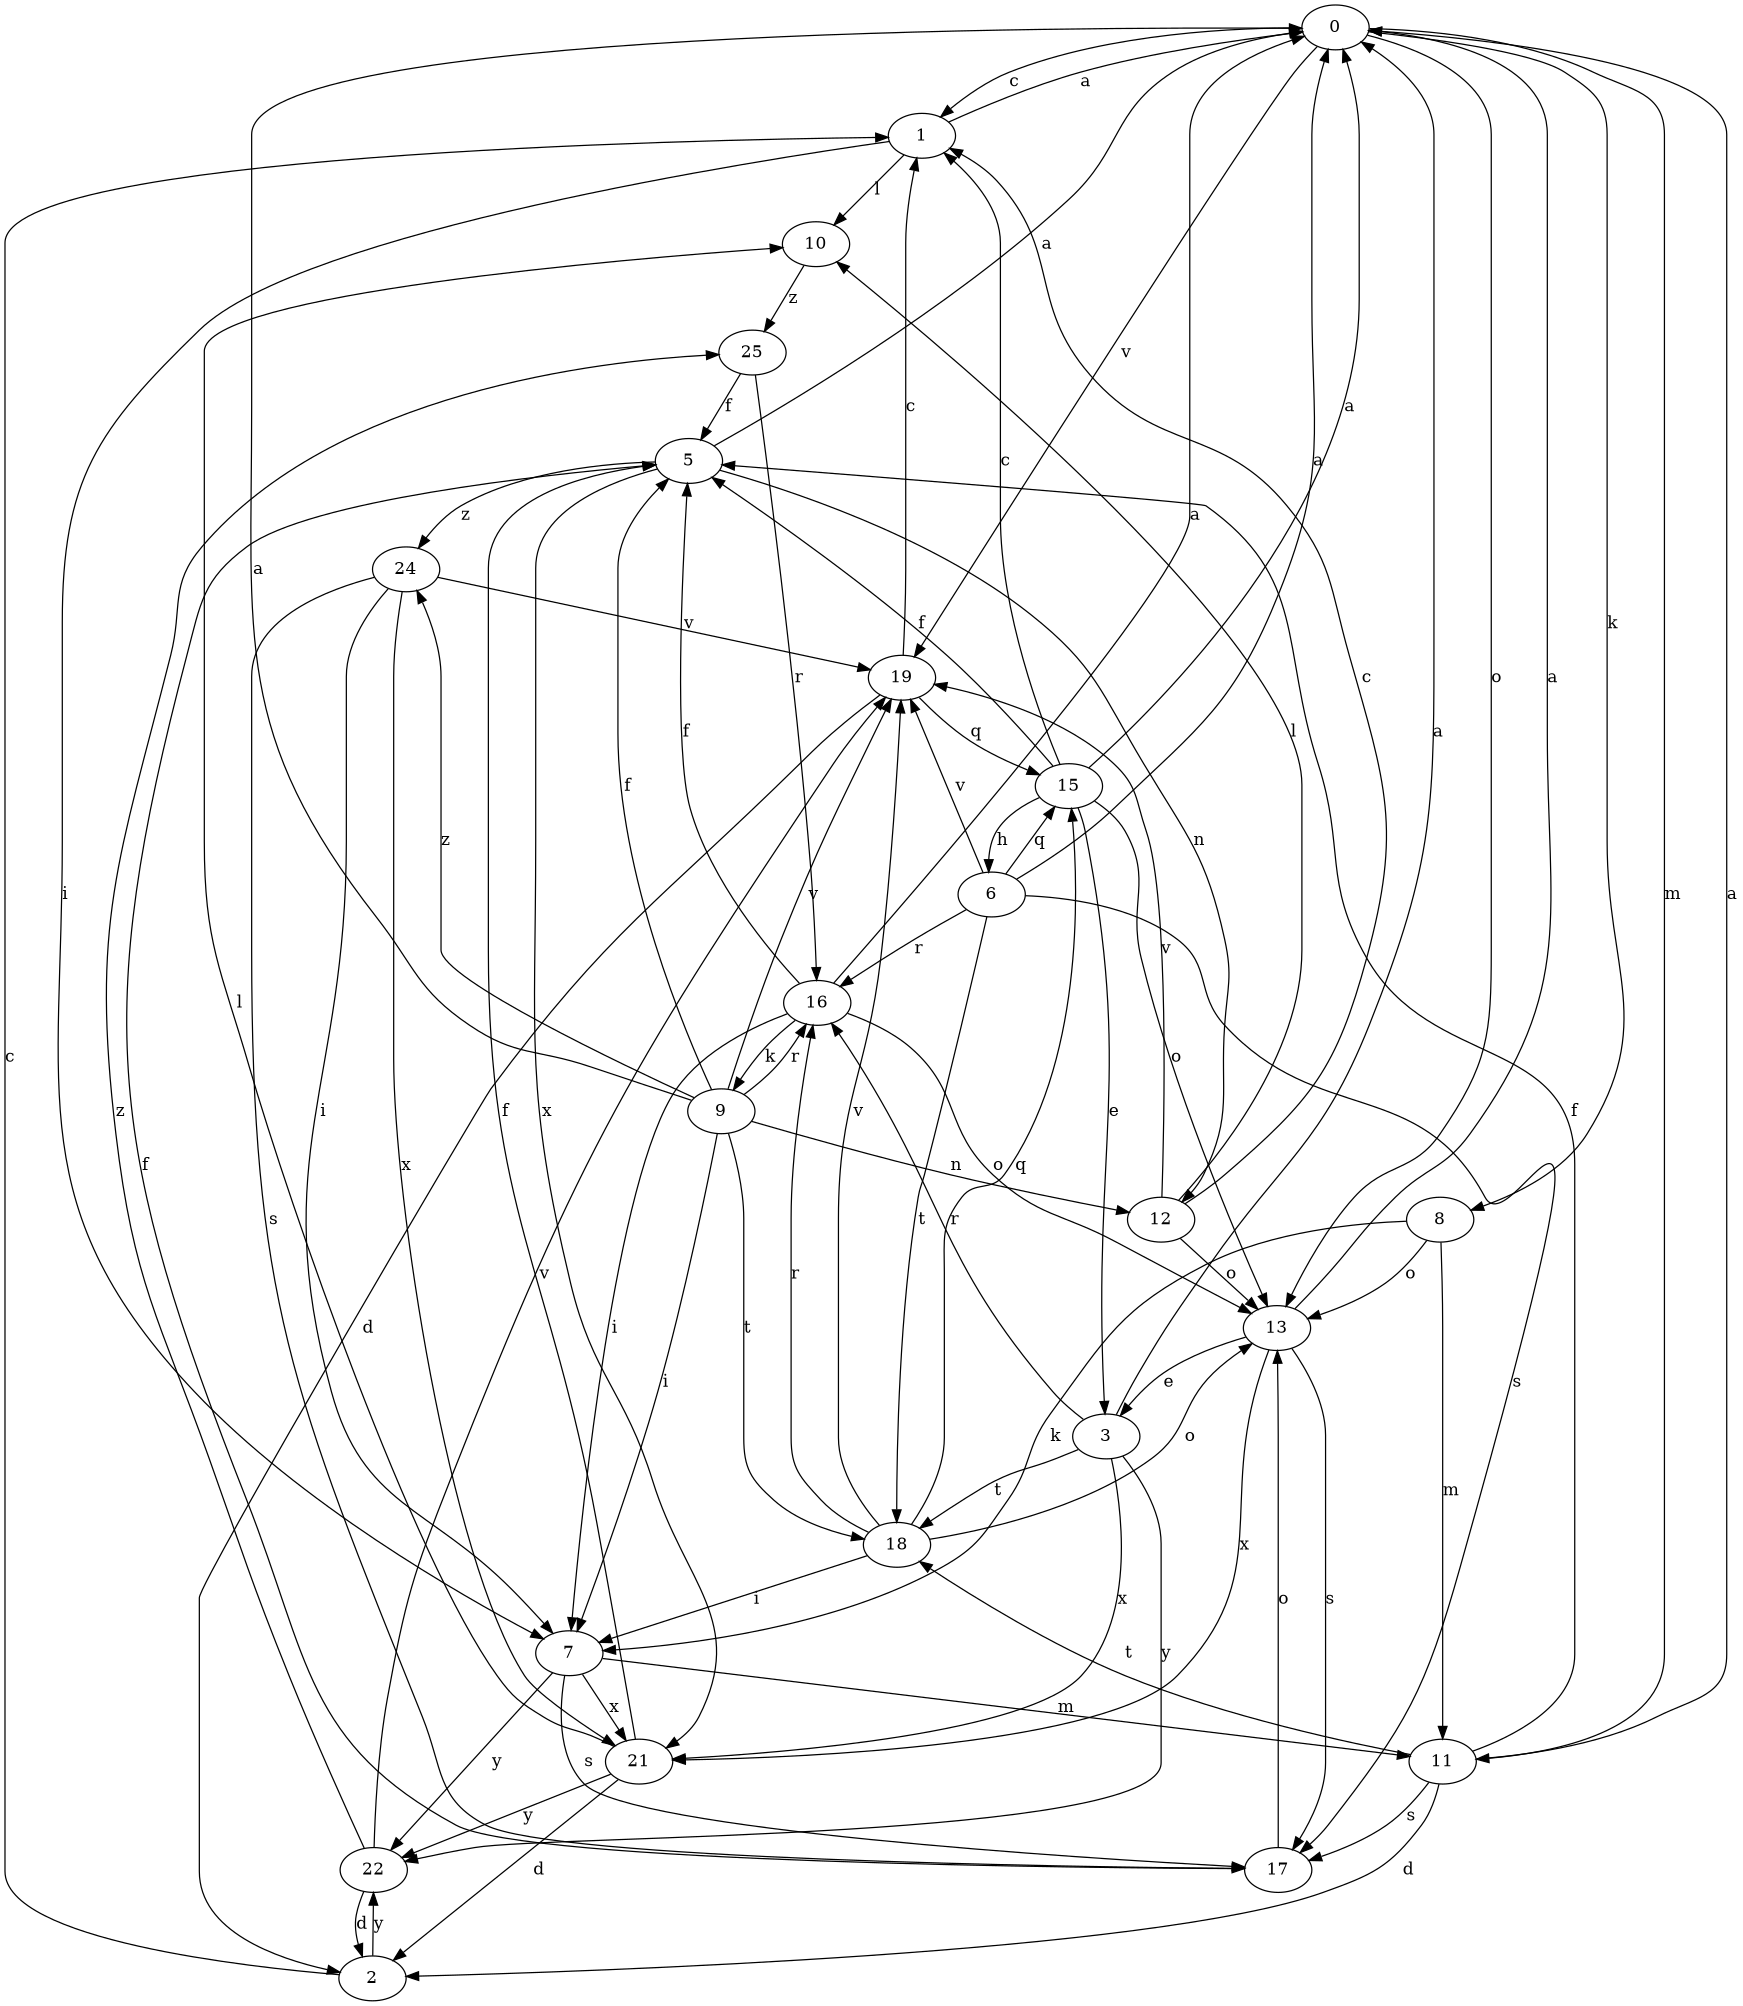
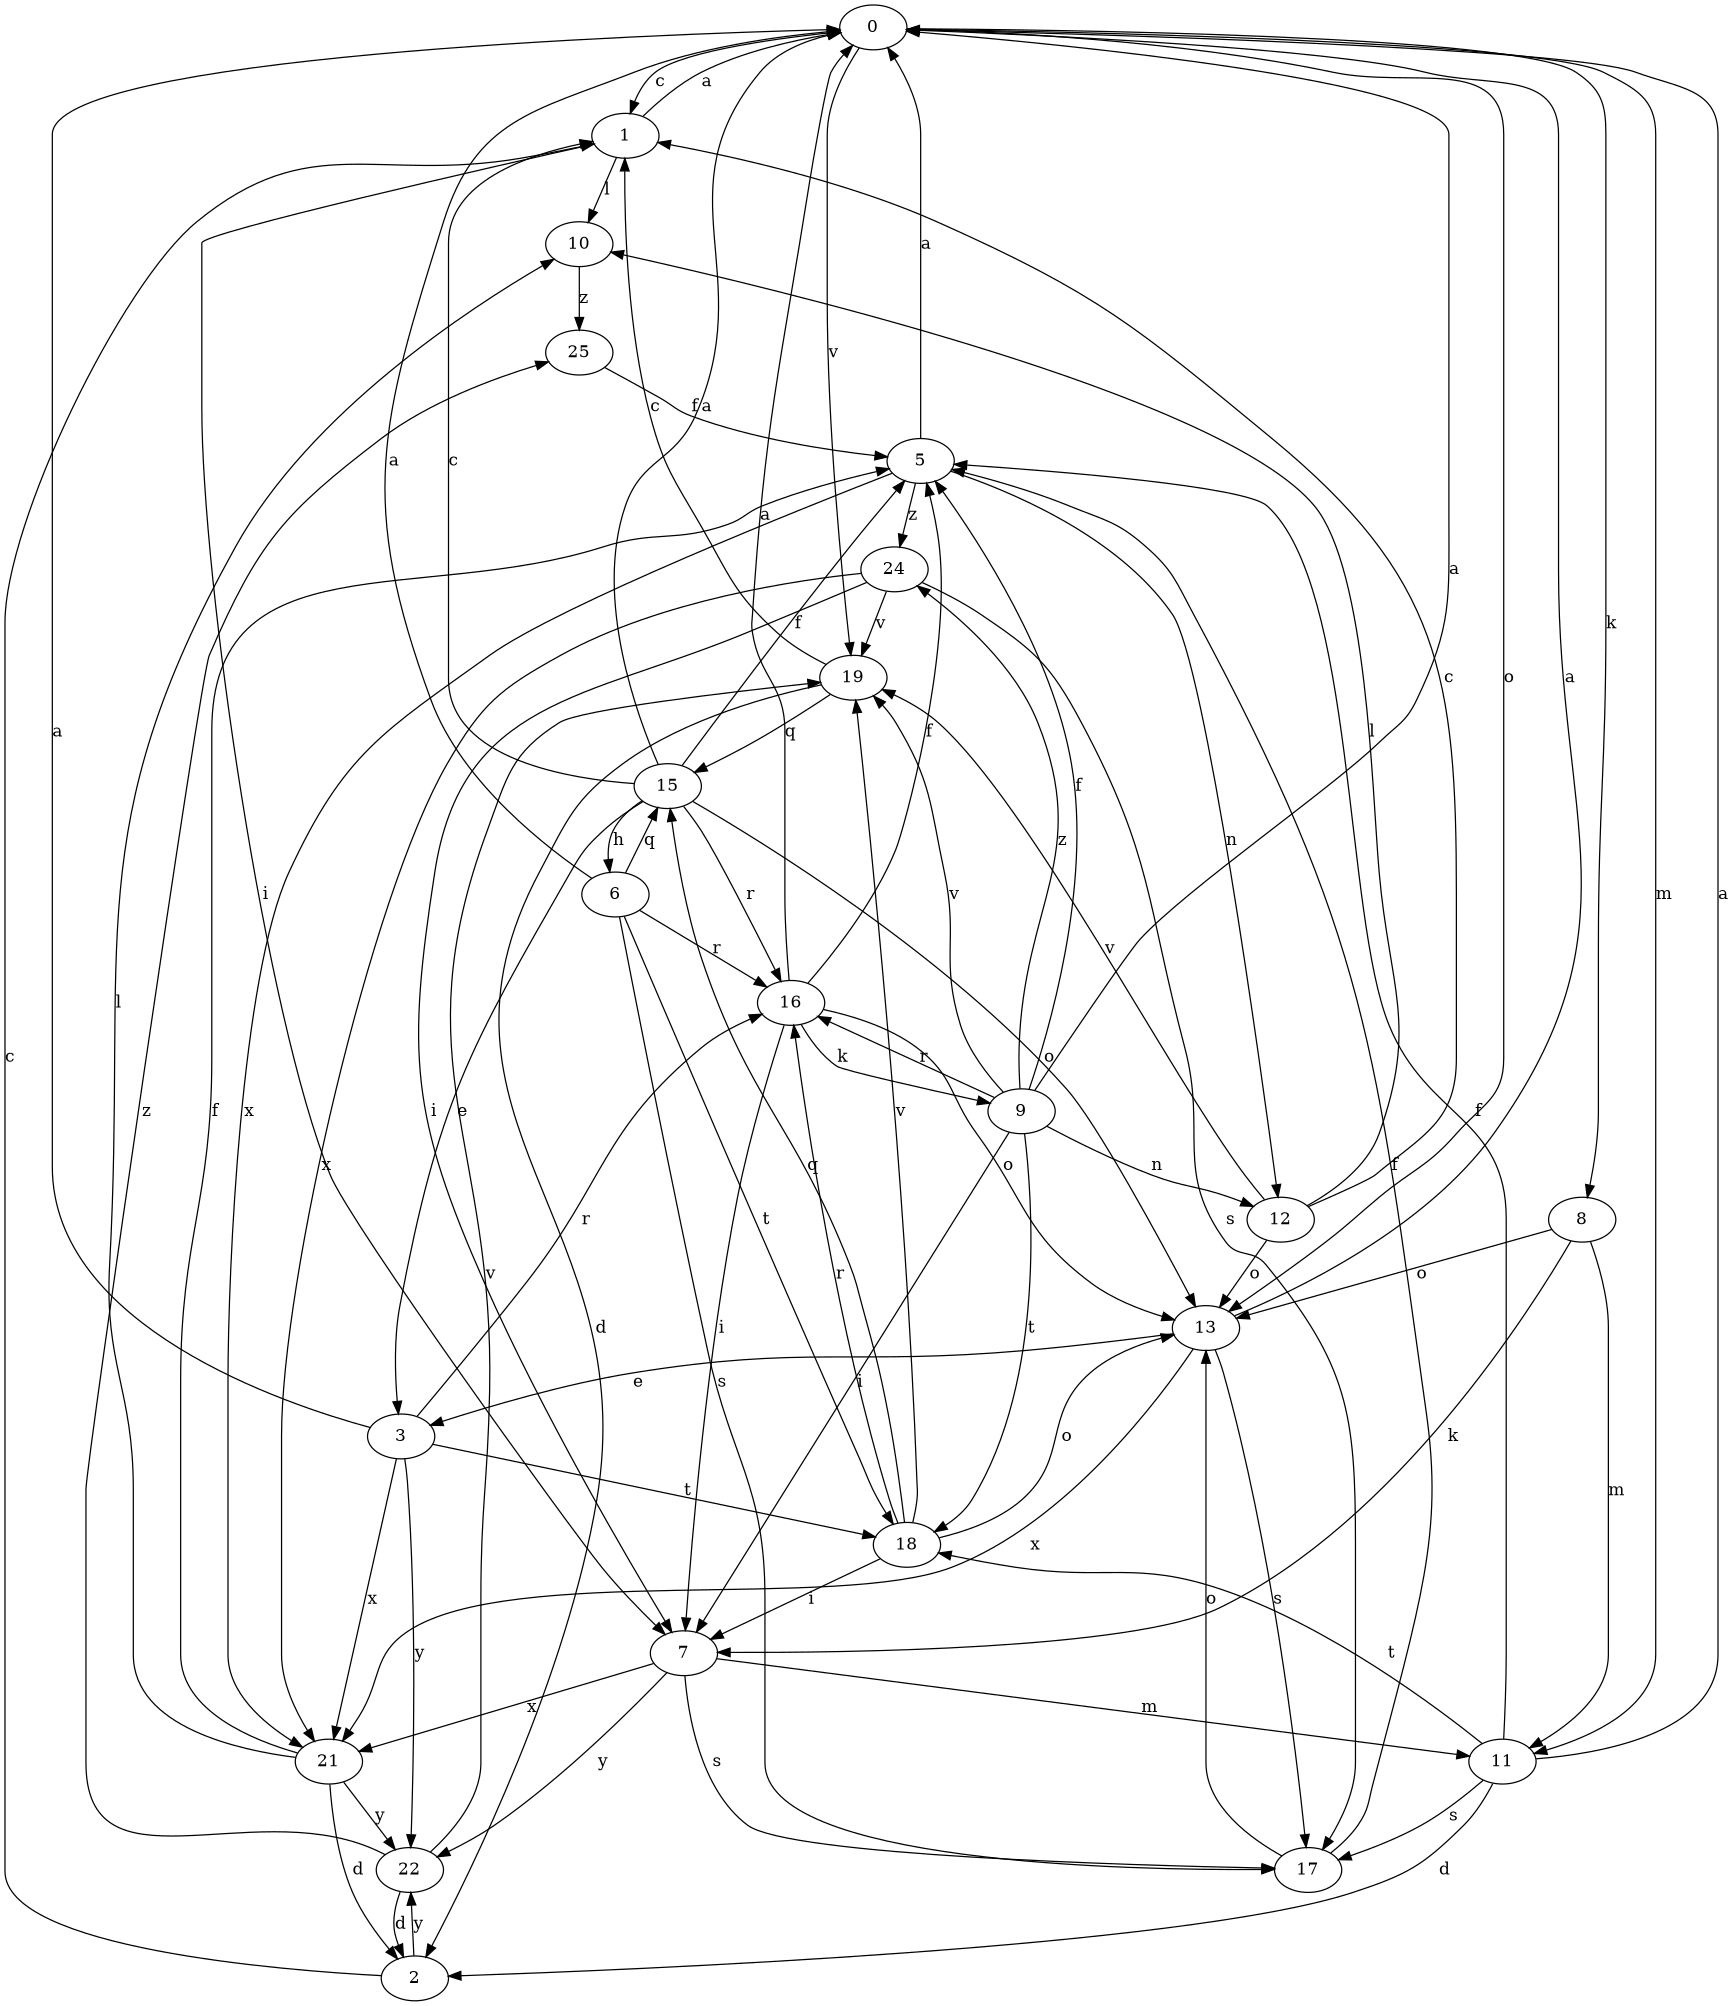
edge "25" -> "16": now "15" -> "16"
edge "6" -> "19": removed, label "v"
